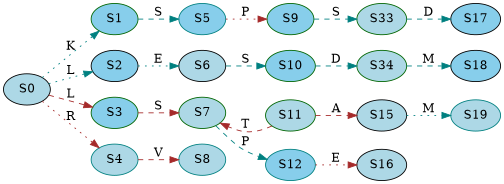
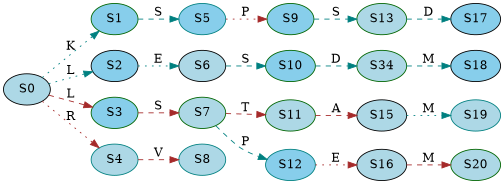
node "S33": label "S33" -> "S13"
edge "S11" -> "S7": reversed
node "S20": added
